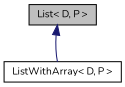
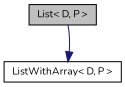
edge "ListWithArray< D, P >" -> "List< D, P >": reversed
